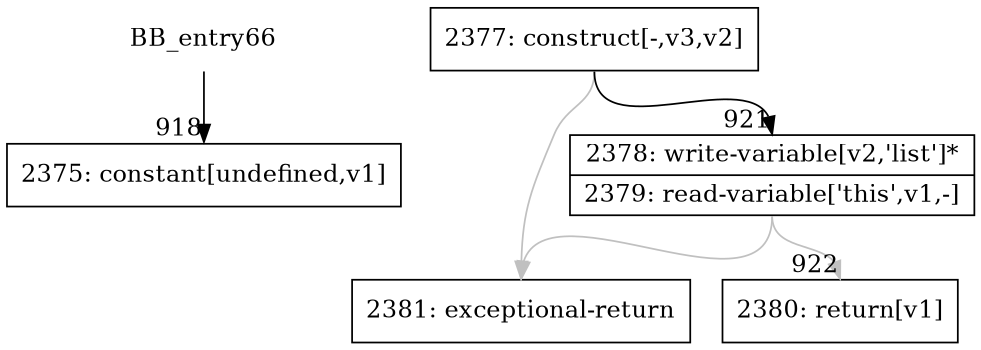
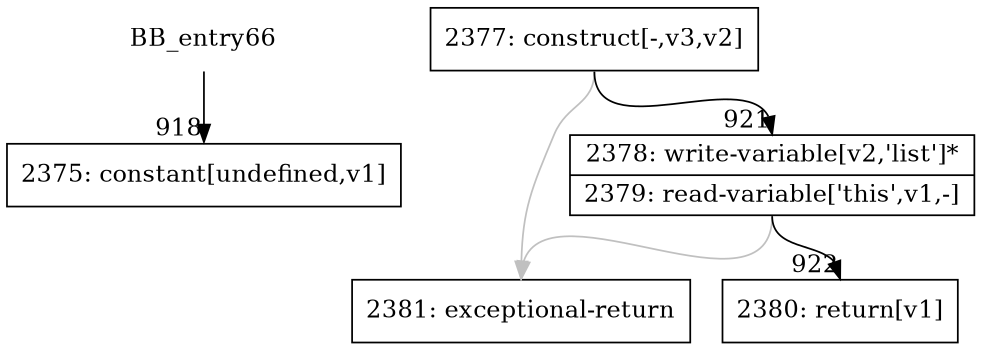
edge "2378: write-variable[v2,'list']*" -> "2380: return[v1]": color gray -> black
